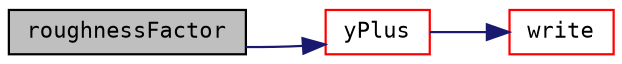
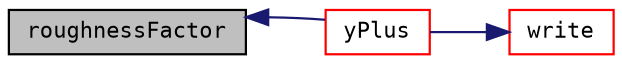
edge "roughnessFactor" -> "yPlus": reversed
